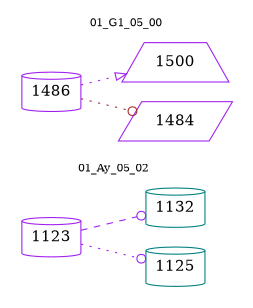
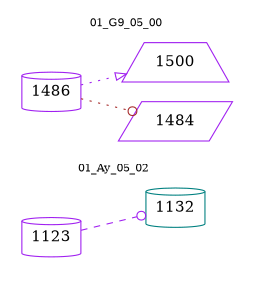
cluster "01_G1_05_00": label "01_G1_05_00" -> "01_G9_05_00"
node "1125": removed
